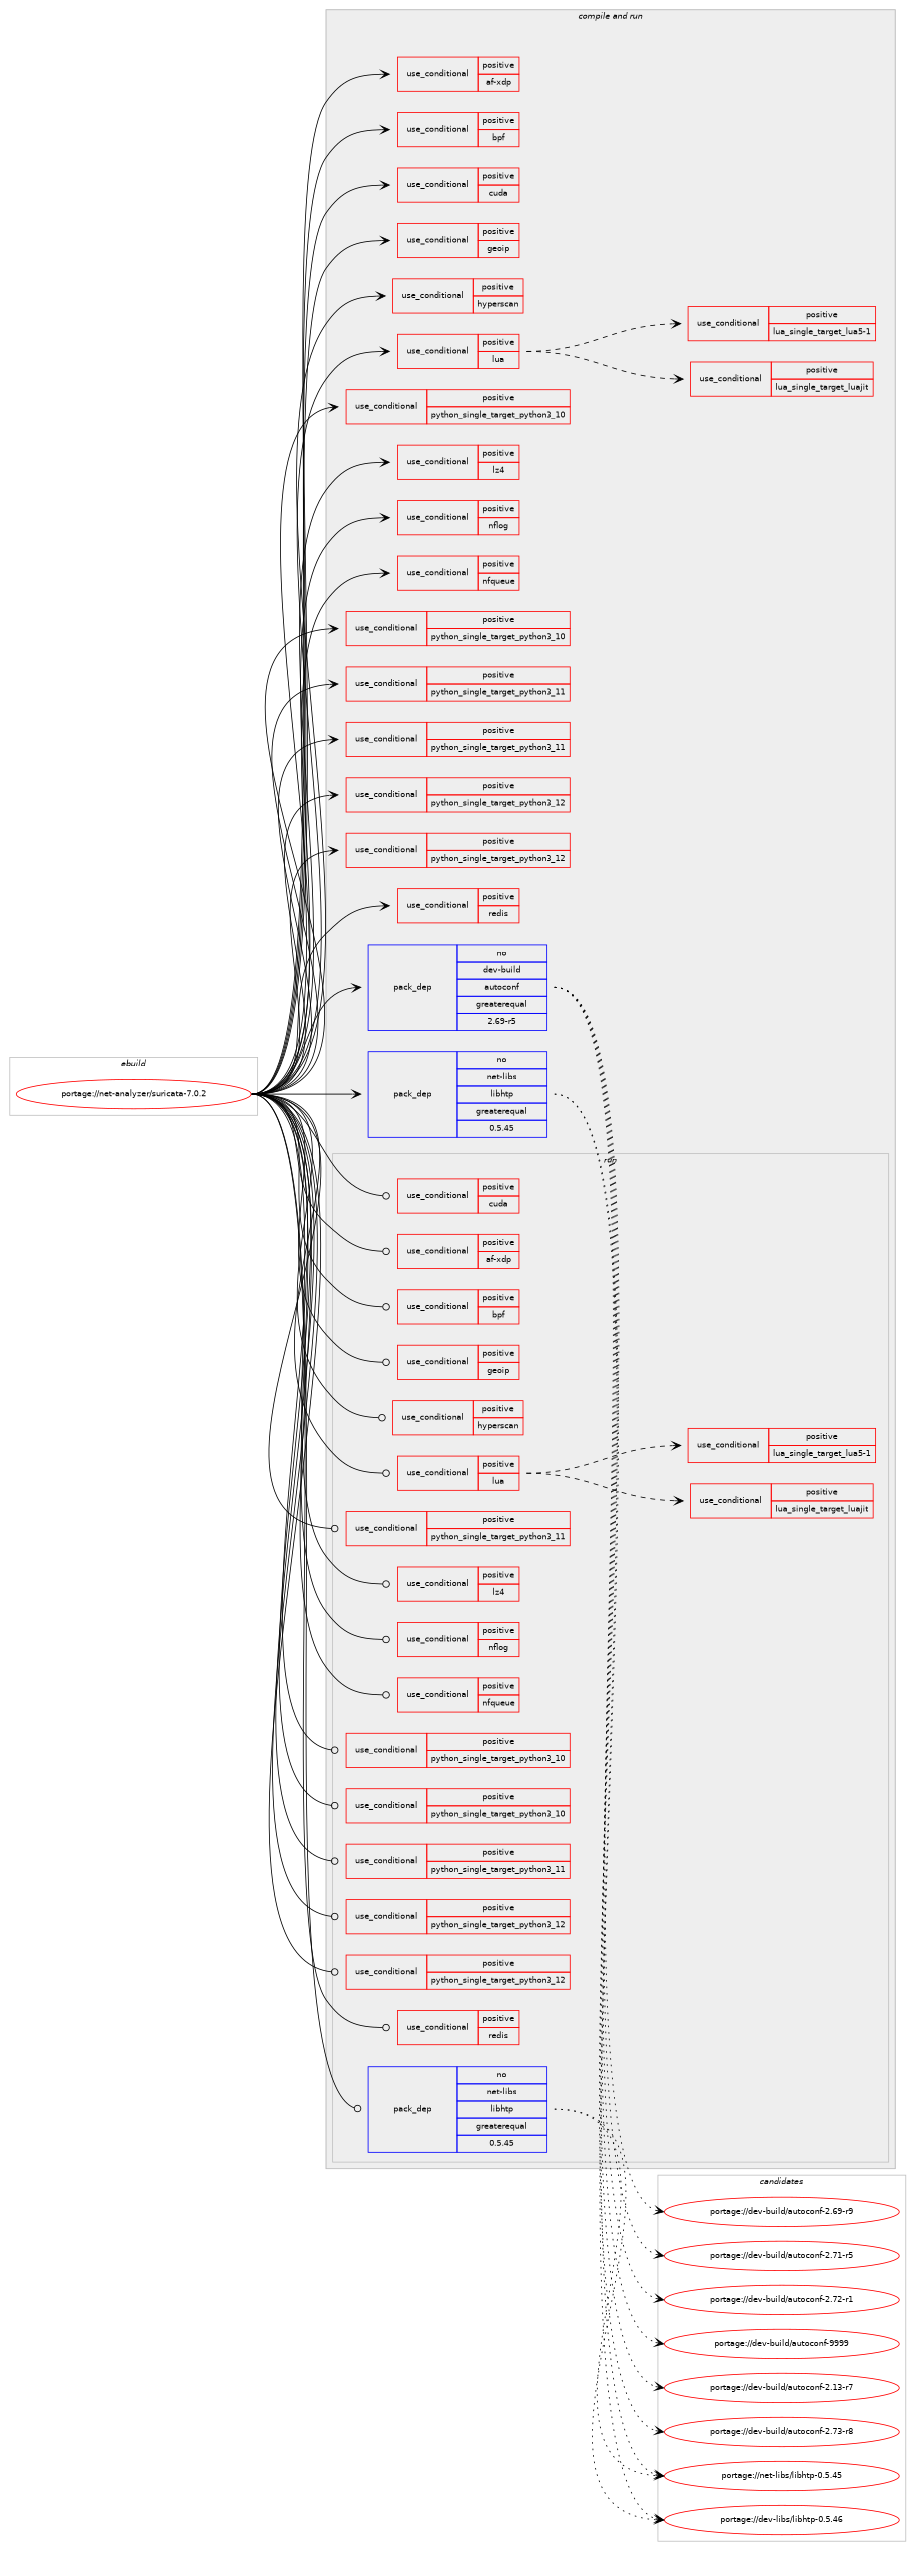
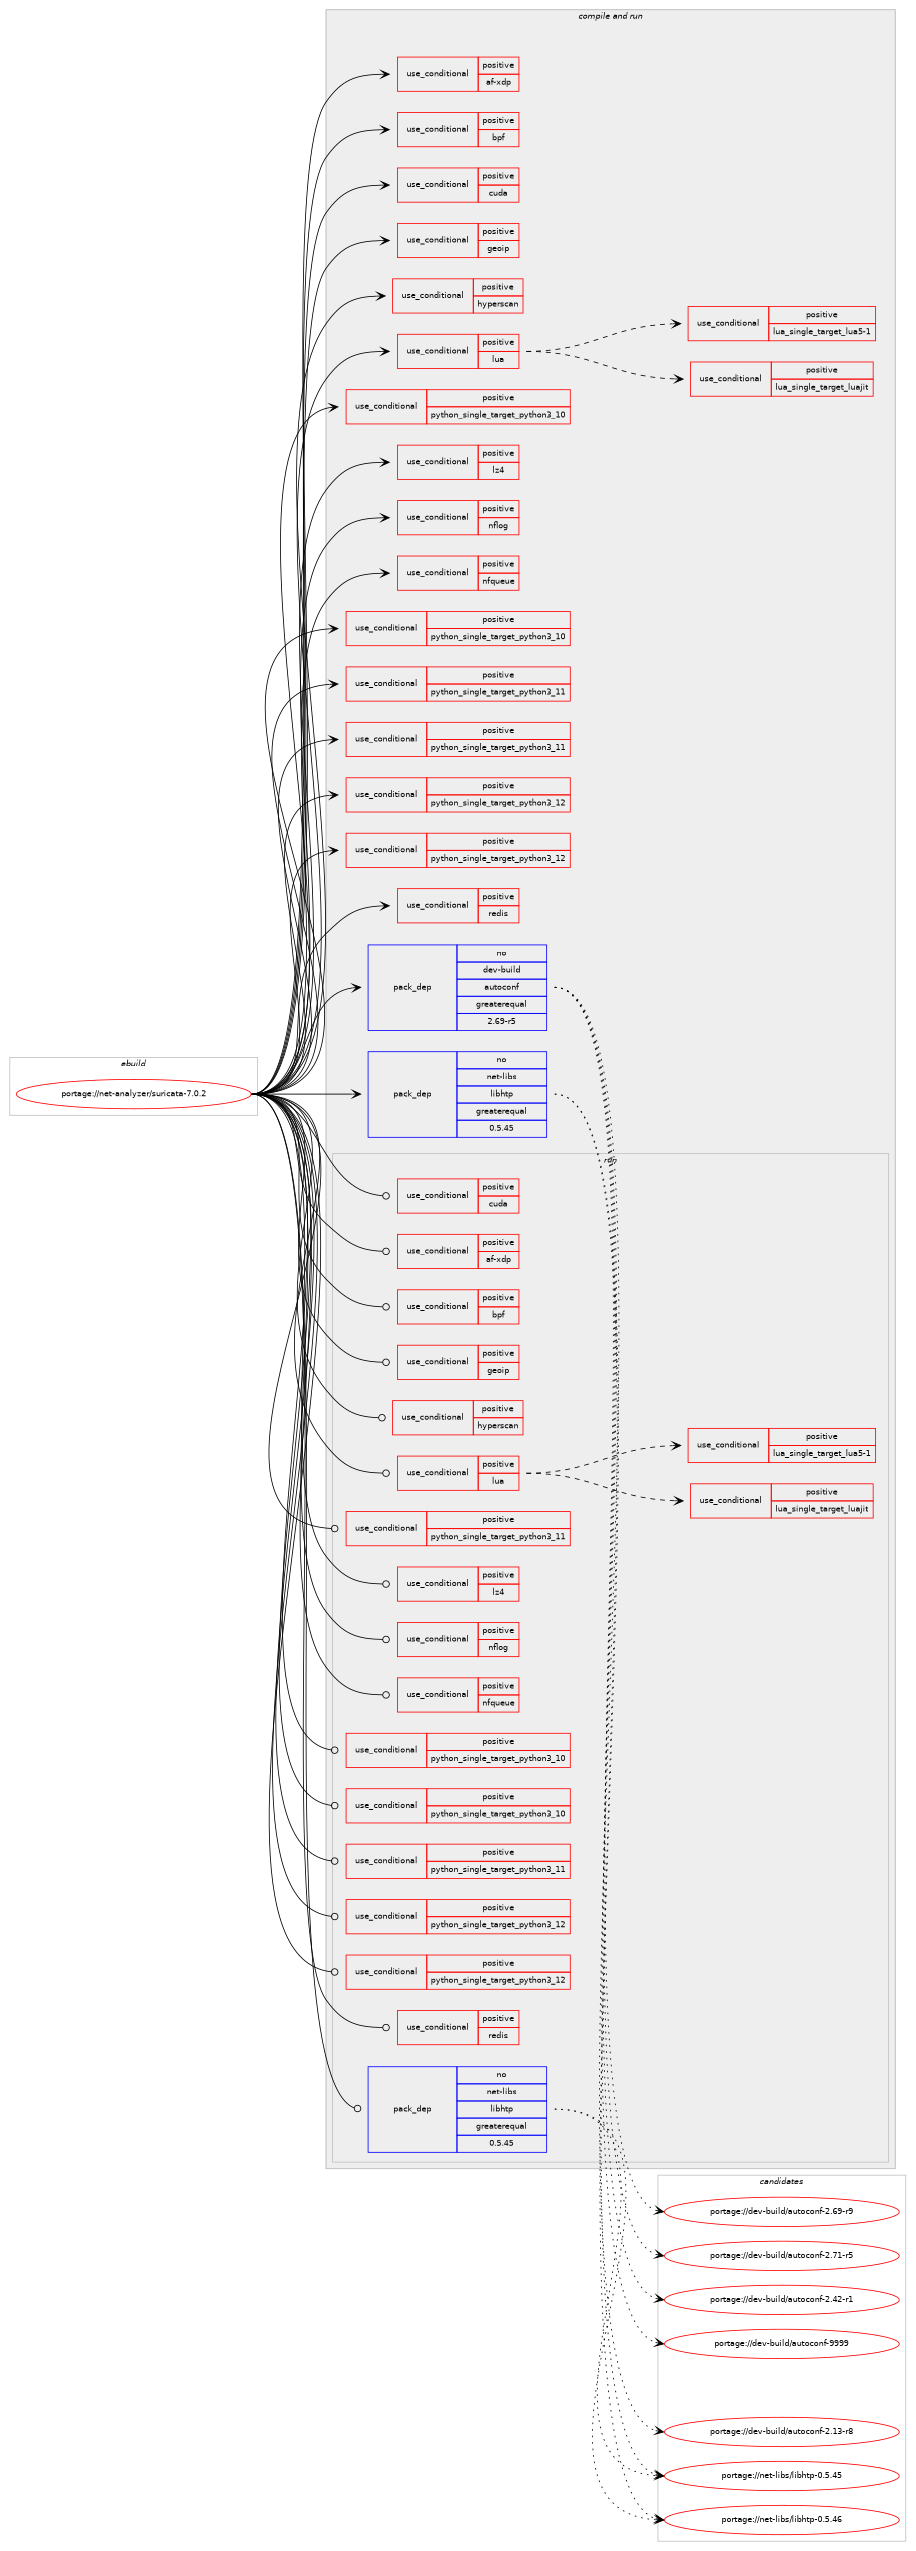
node "portage://dev-build/autoconf-2.72-r1": label "portage://dev-build/autoconf-2.72-r1" -> "portage://dev-build/autoconf-2.42-r1"
node "portage://dev-build/autoconf-2.13-r7": removed
node "portage://dev-build/autoconf-2.73-r8": label "portage://dev-build/autoconf-2.73-r8" -> "portage://dev-build/autoconf-2.13-r8"
node "portage://dev-libs/libhtp-0.5.46": label "portage://dev-libs/libhtp-0.5.46" -> "portage://net-libs/libhtp-0.5.46"
